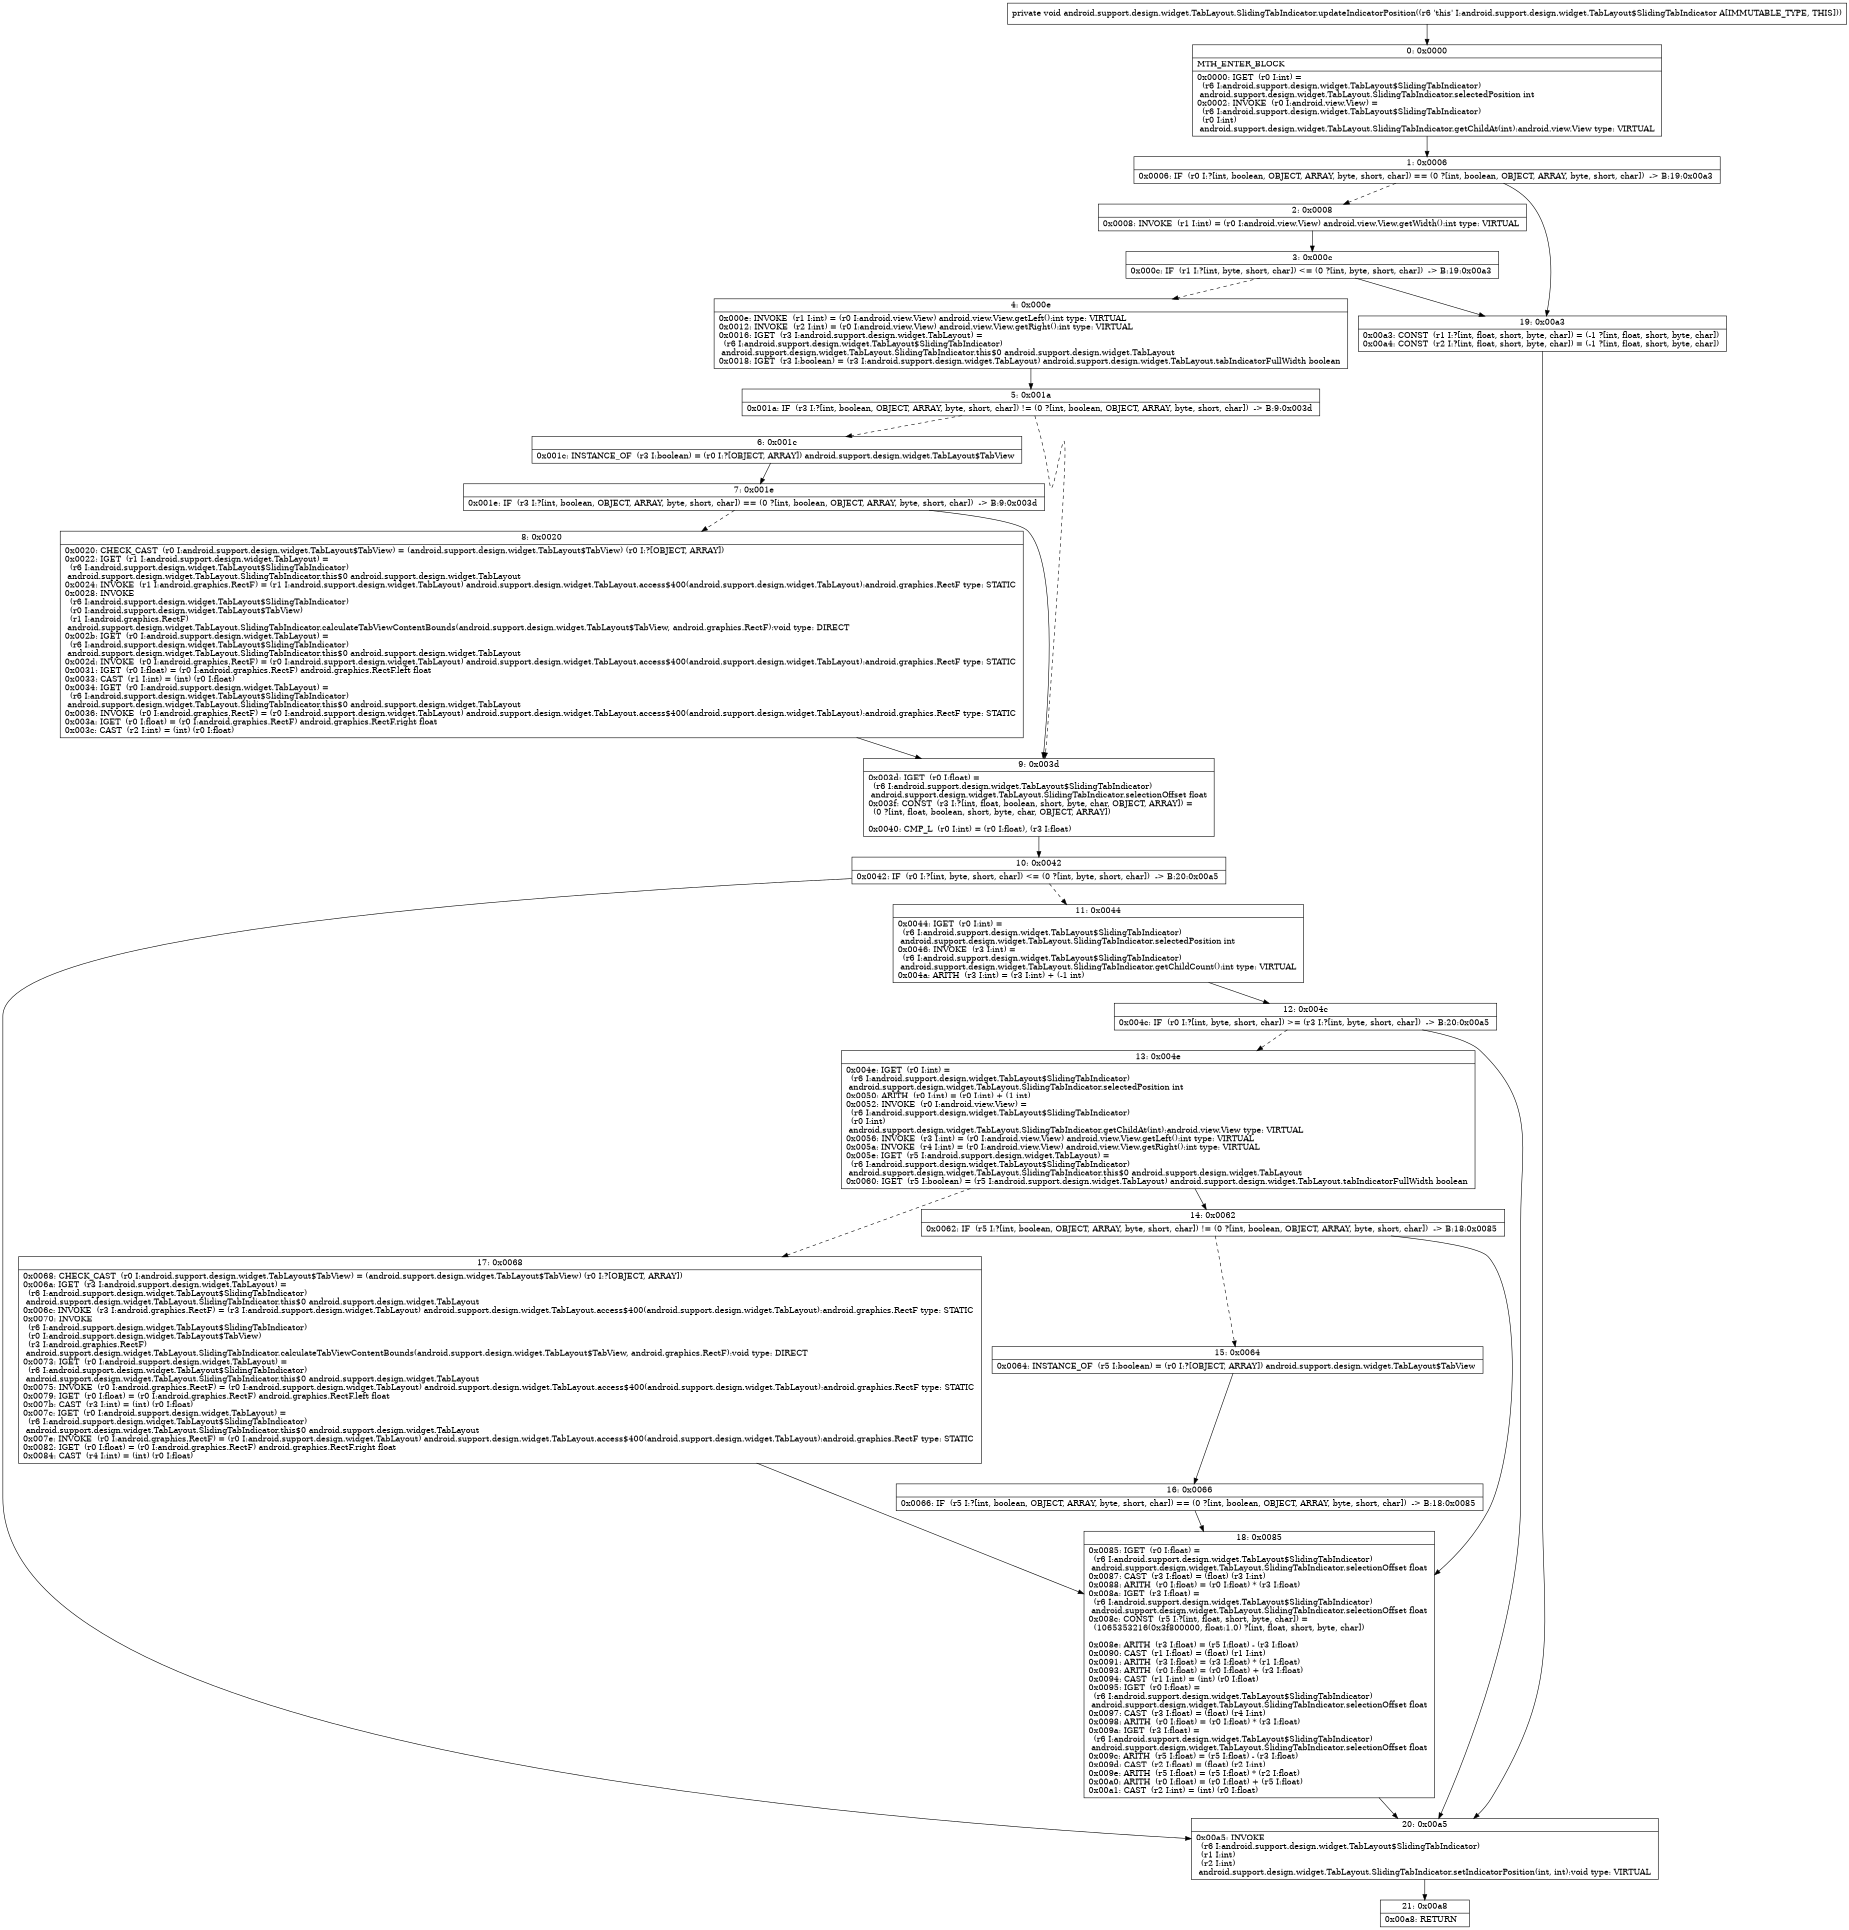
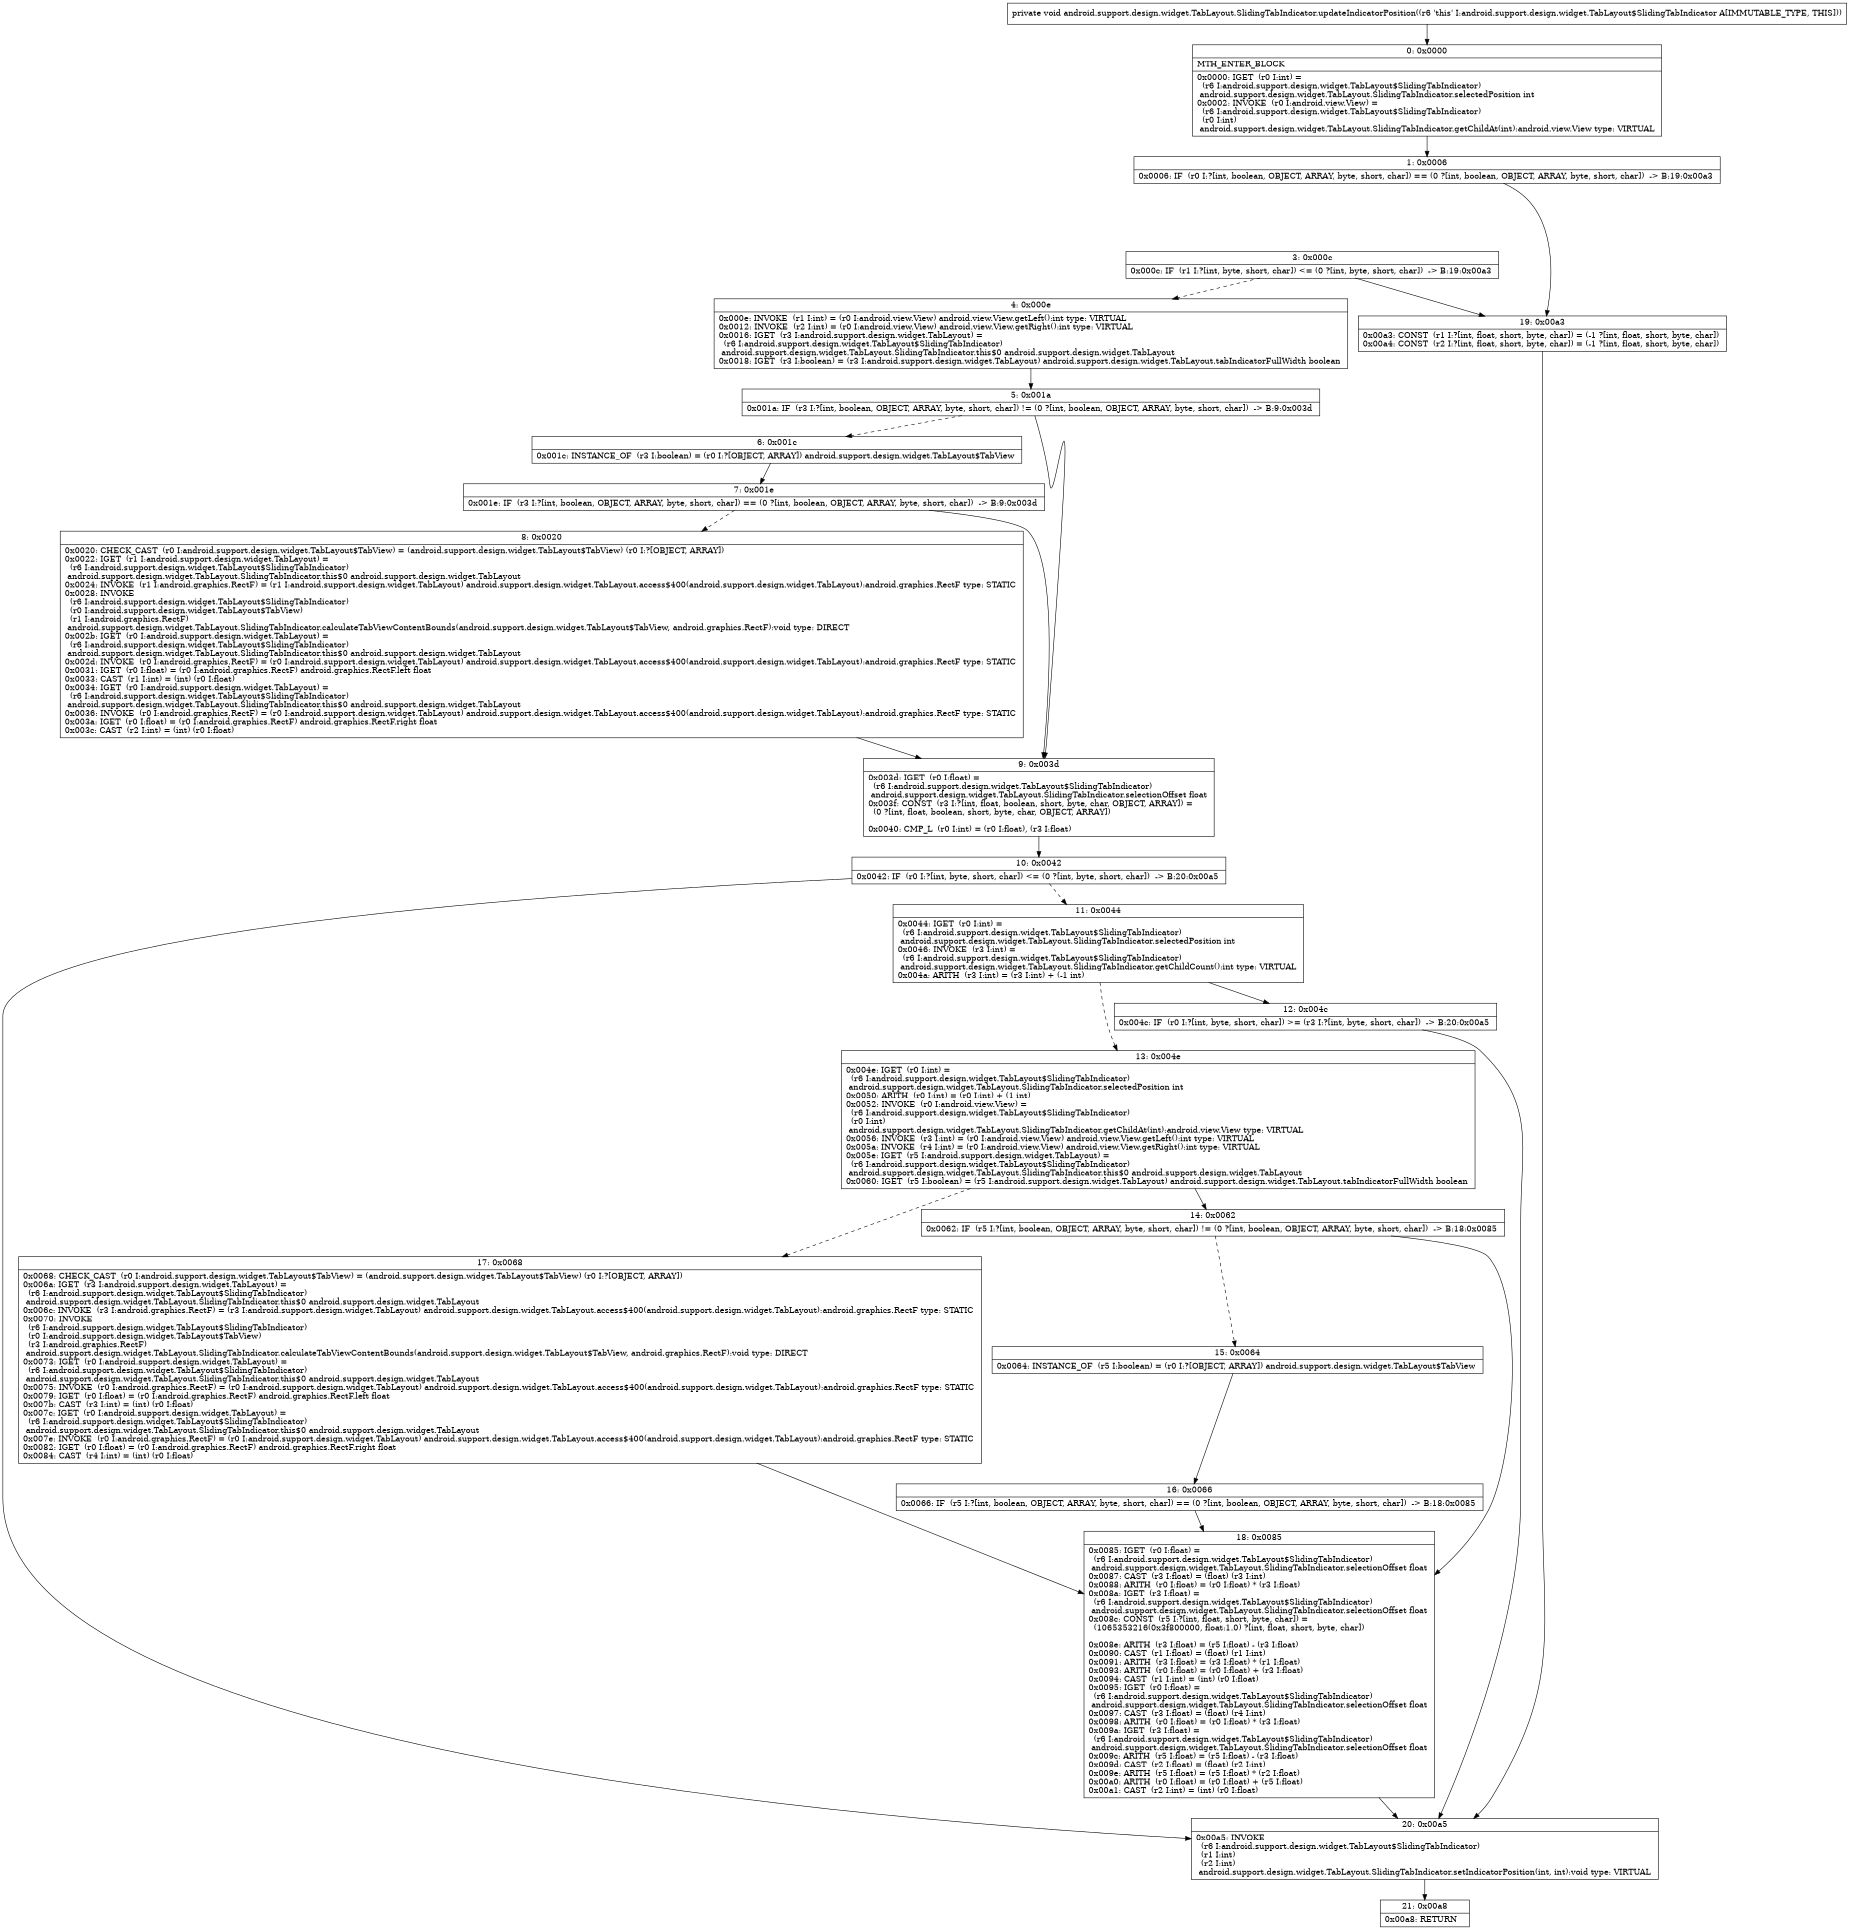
node "2: 0x0008": removed
edge "5: 0x001a" -> "9: 0x003d": style dashed -> solid
edge "12: 0x004c" -> "13: 0x004e": now "11: 0x0044" -> "13: 0x004e"
